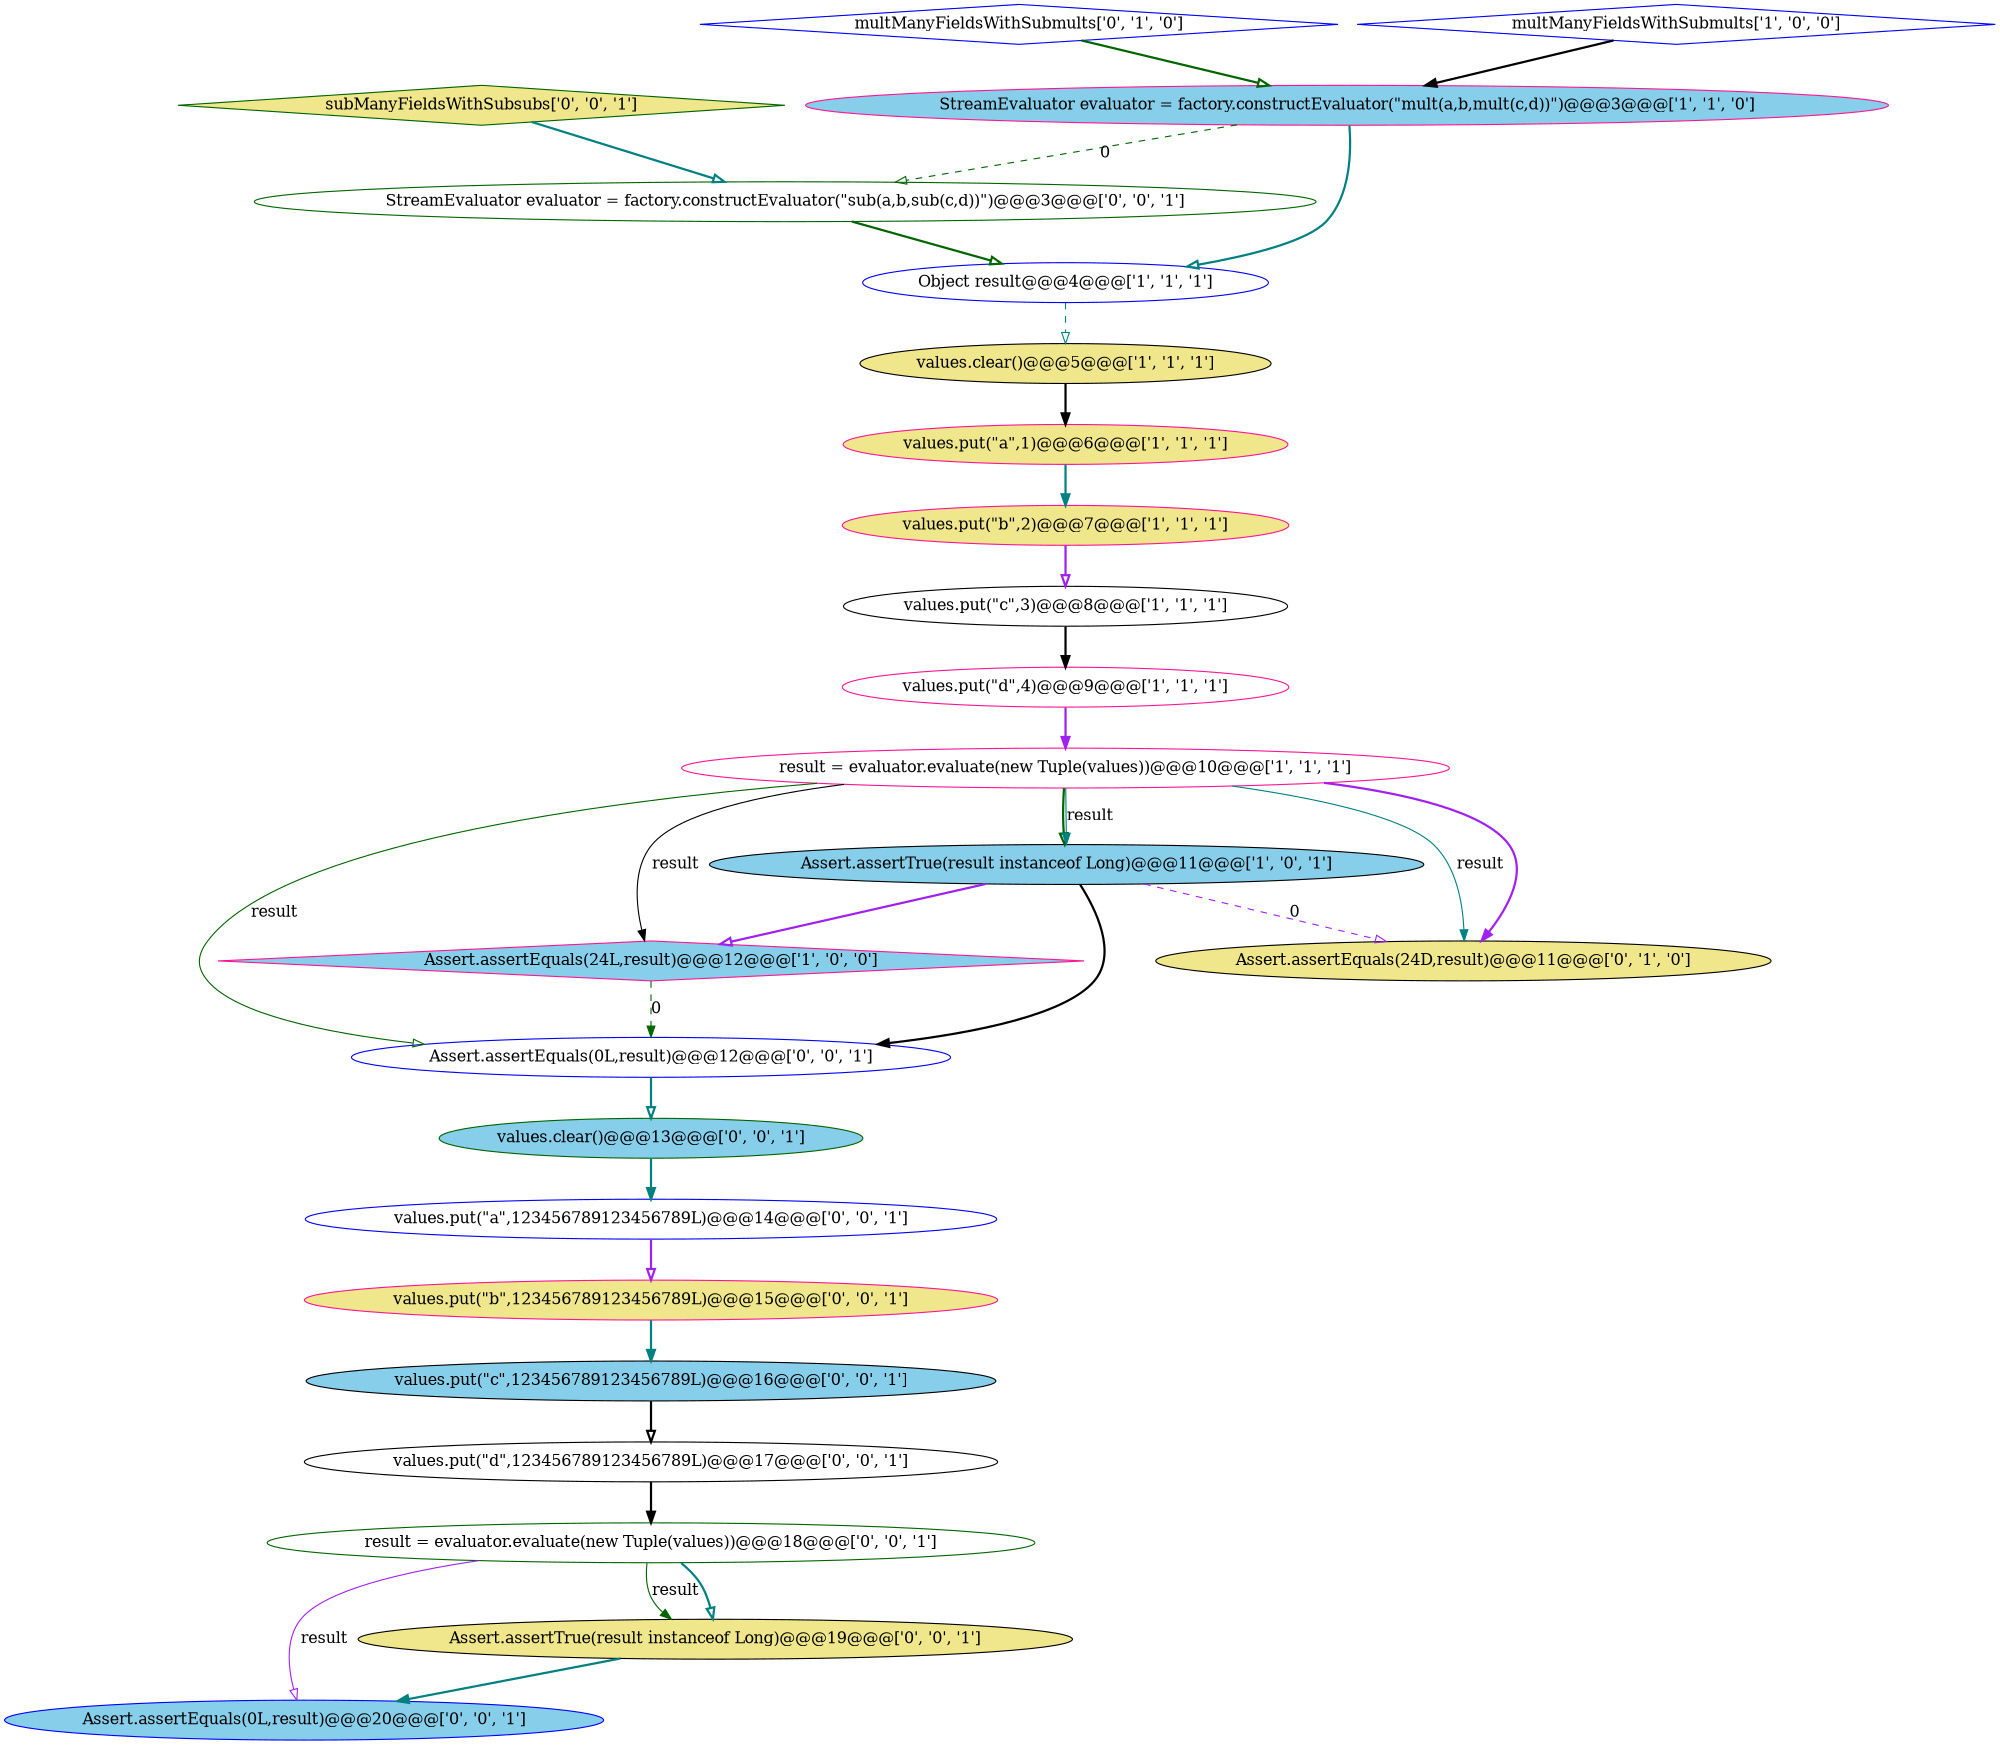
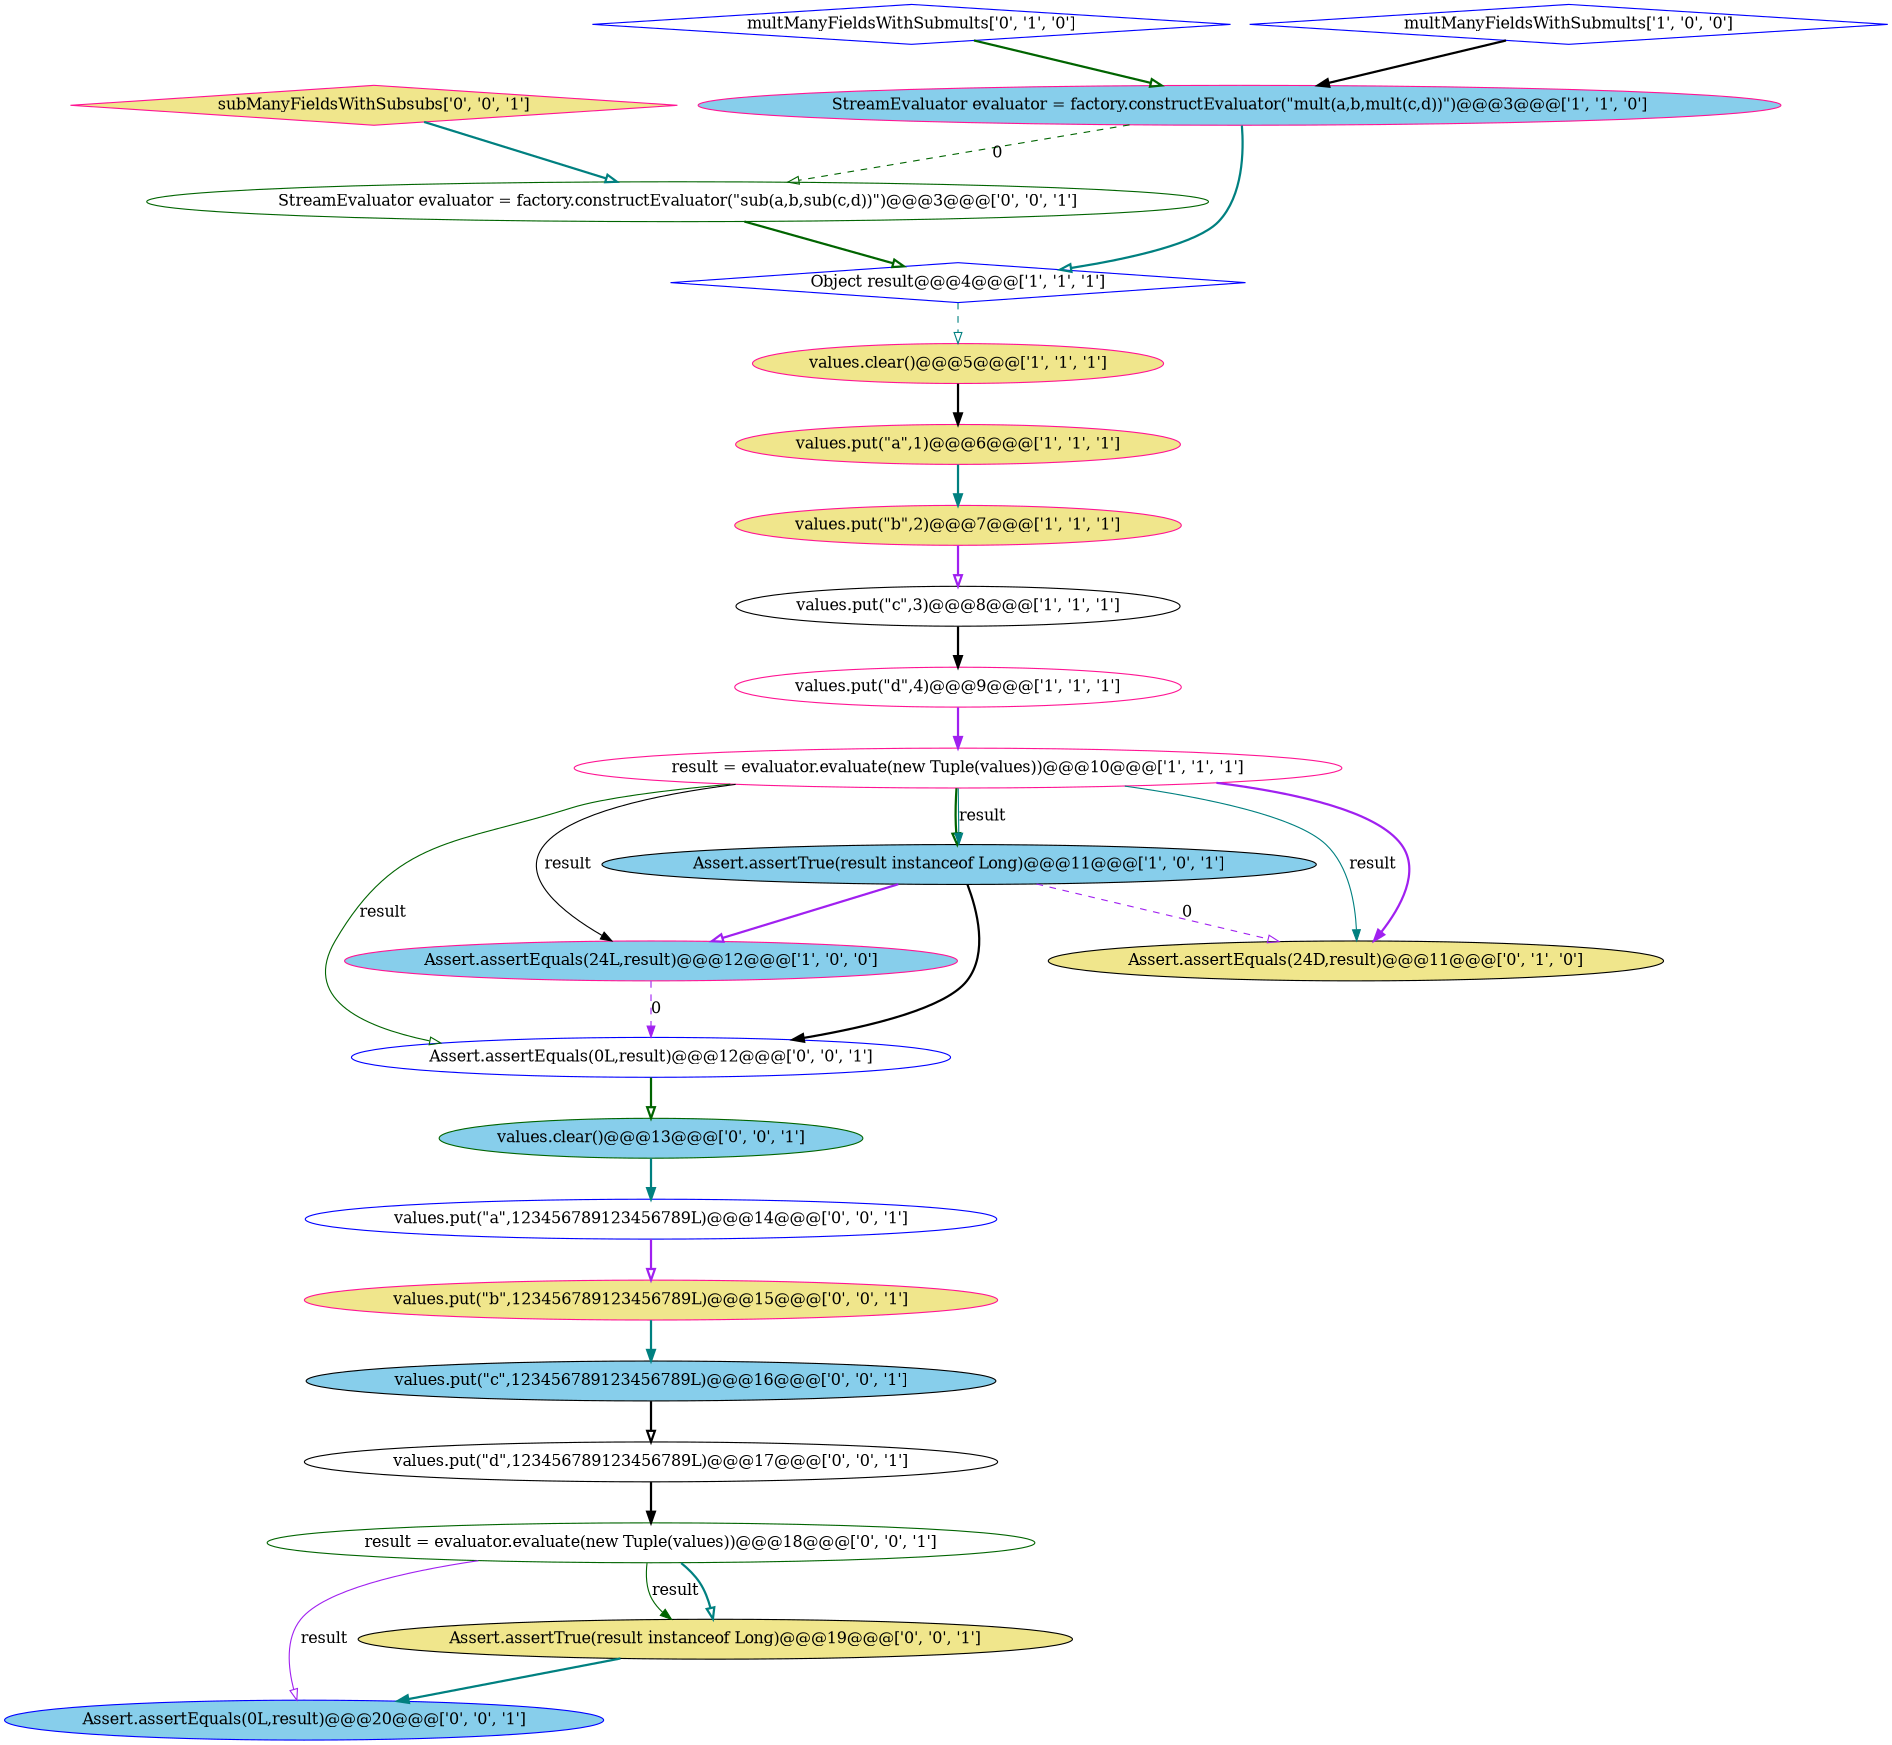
node "subManyFieldsWithSubsubs['0', '0', '1']": color darkgreen -> deeppink
node "Object result@@@4@@@['1', '1', '1']": shape ellipse -> diamond
node "values.clear()@@@5@@@['1', '1', '1']": color black -> deeppink
node "Assert.assertEquals(24L,result)@@@12@@@['1', '0', '0']": shape diamond -> ellipse
edge "Assert.assertEquals(24L,result)@@@12@@@['1', '0', '0']" -> "Assert.assertEquals(0L,result)@@@12@@@['0', '0', '1']": color darkgreen -> purple
edge "Assert.assertEquals(0L,result)@@@12@@@['0', '0', '1']" -> "values.clear()@@@13@@@['0', '0', '1']": color teal -> darkgreen
